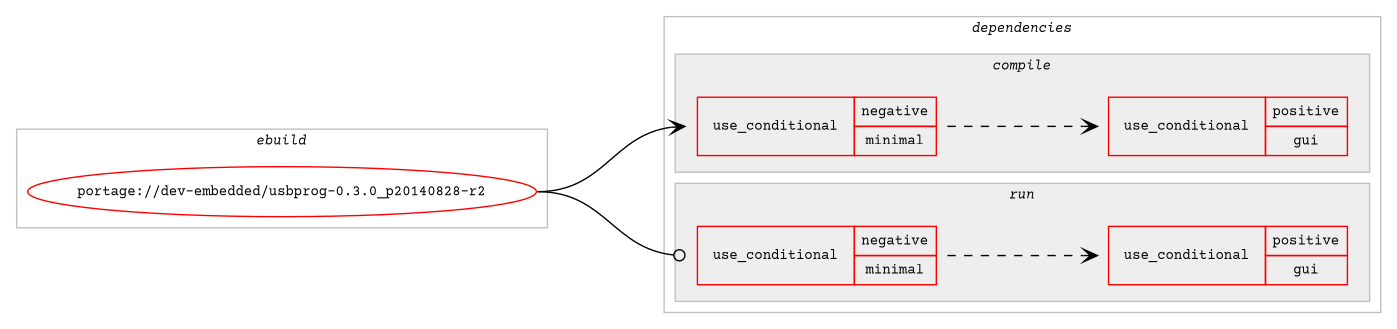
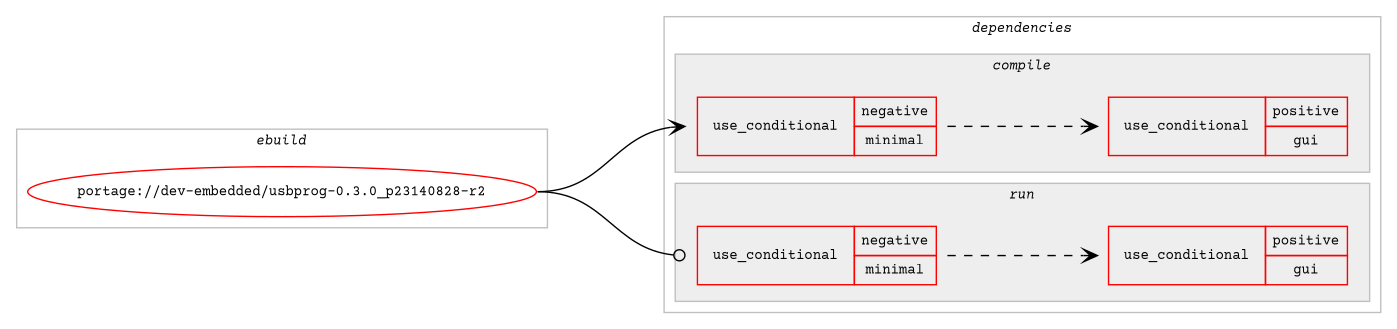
node "portage://dev-embedded/usbprog-0.3.0_p20140828-r2": label "portage://dev-embedded/usbprog-0.3.0_p20140828-r2" -> "portage://dev-embedded/usbprog-0.3.0_p23140828-r2"
